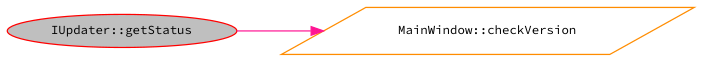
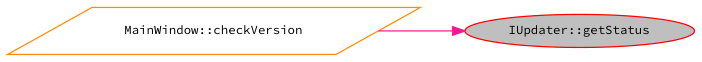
edge "IUpdater::getStatus" -> "MainWindow::checkVersion": reversed
